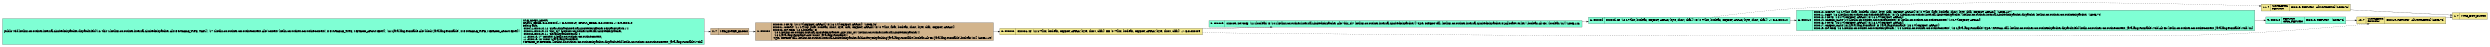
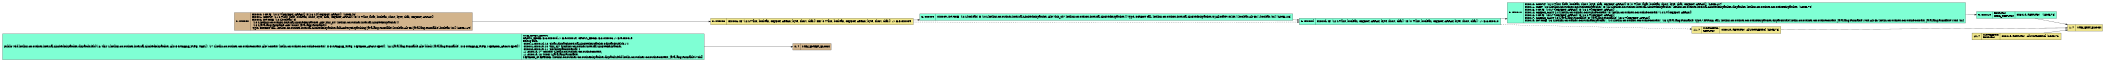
edge "9: 0x001e" -> "10: ?": now "9: 0x001e" -> "1: ?"
edge "0: ?" -> "2: 0x0000": removed
edge "3: 0x0006" -> "10: ?": now "3: 0x0006" -> "6: 0x000d"
